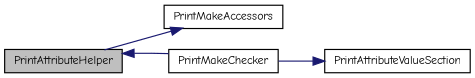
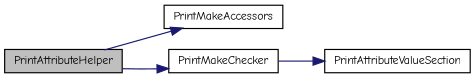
edge "PrintMakeChecker" -> "PrintAttributeHelper": reversed
